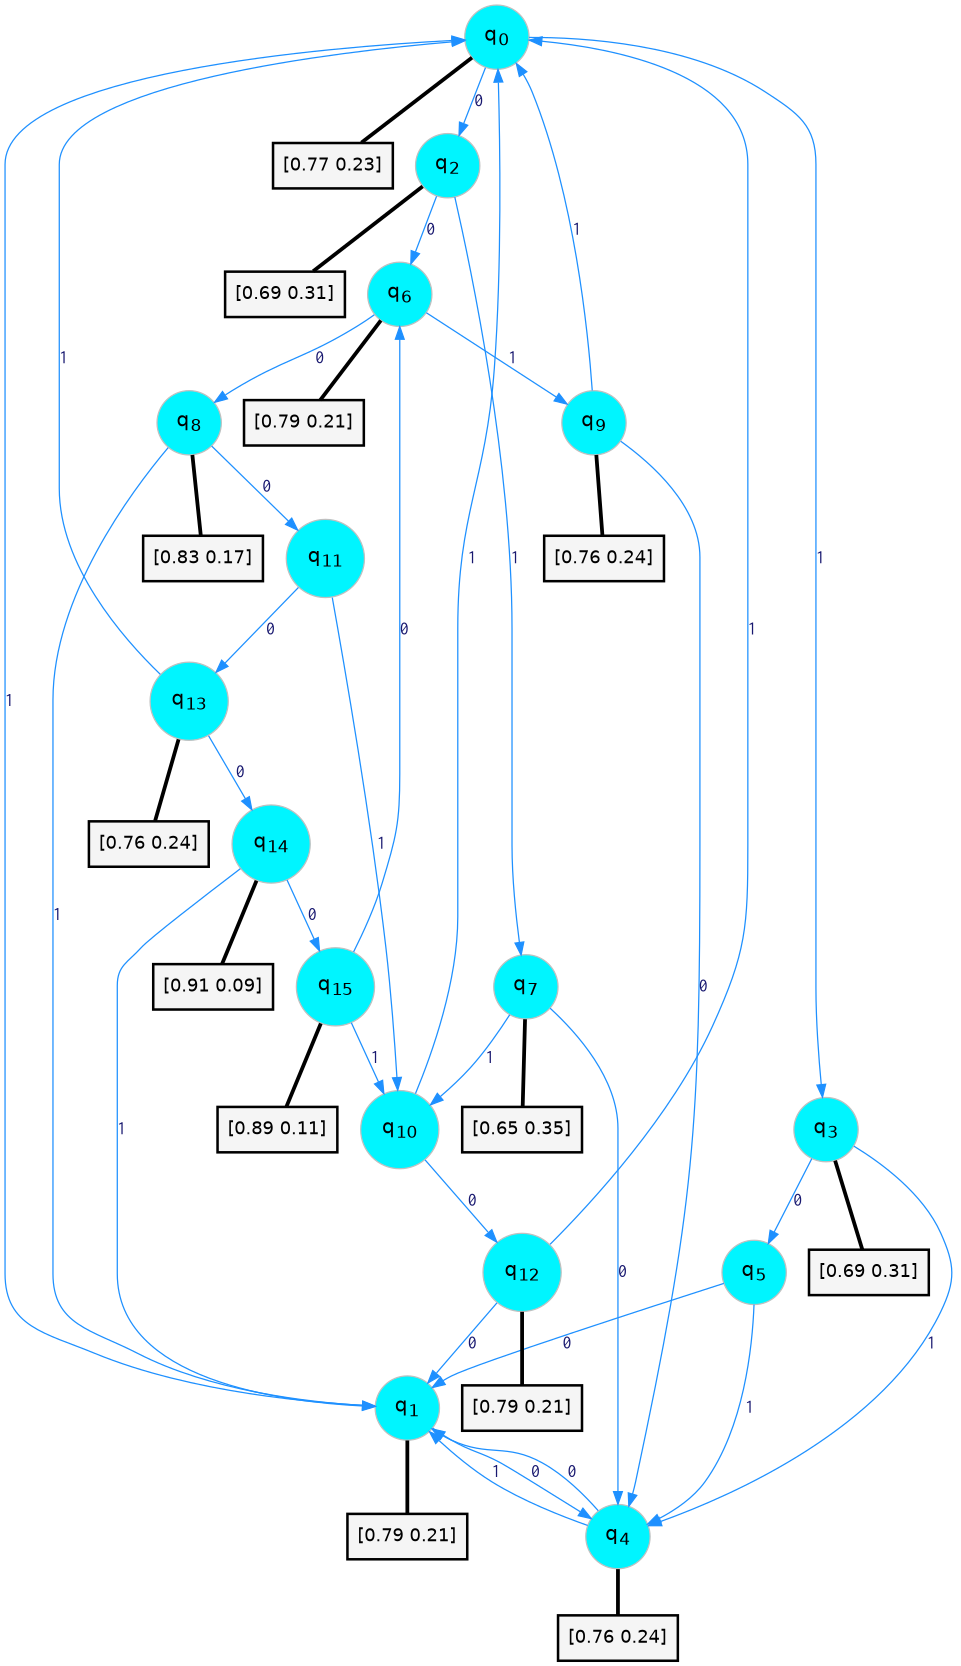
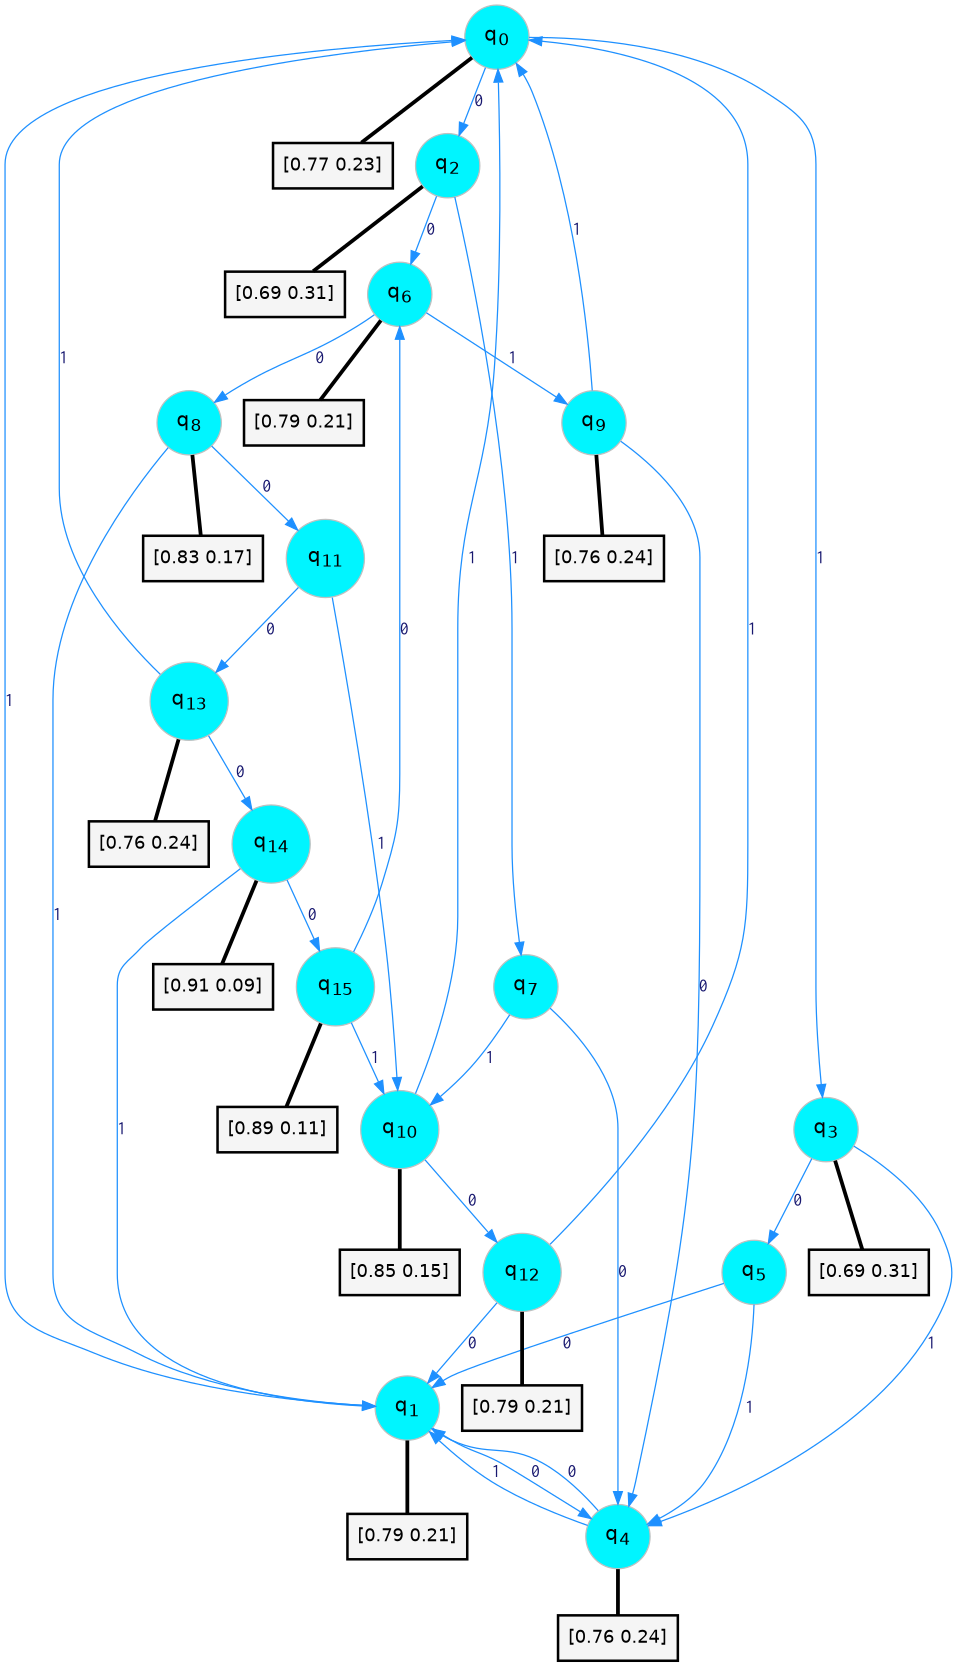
node "[0.65 0.35]": removed
node "[0.85 0.15]": added
